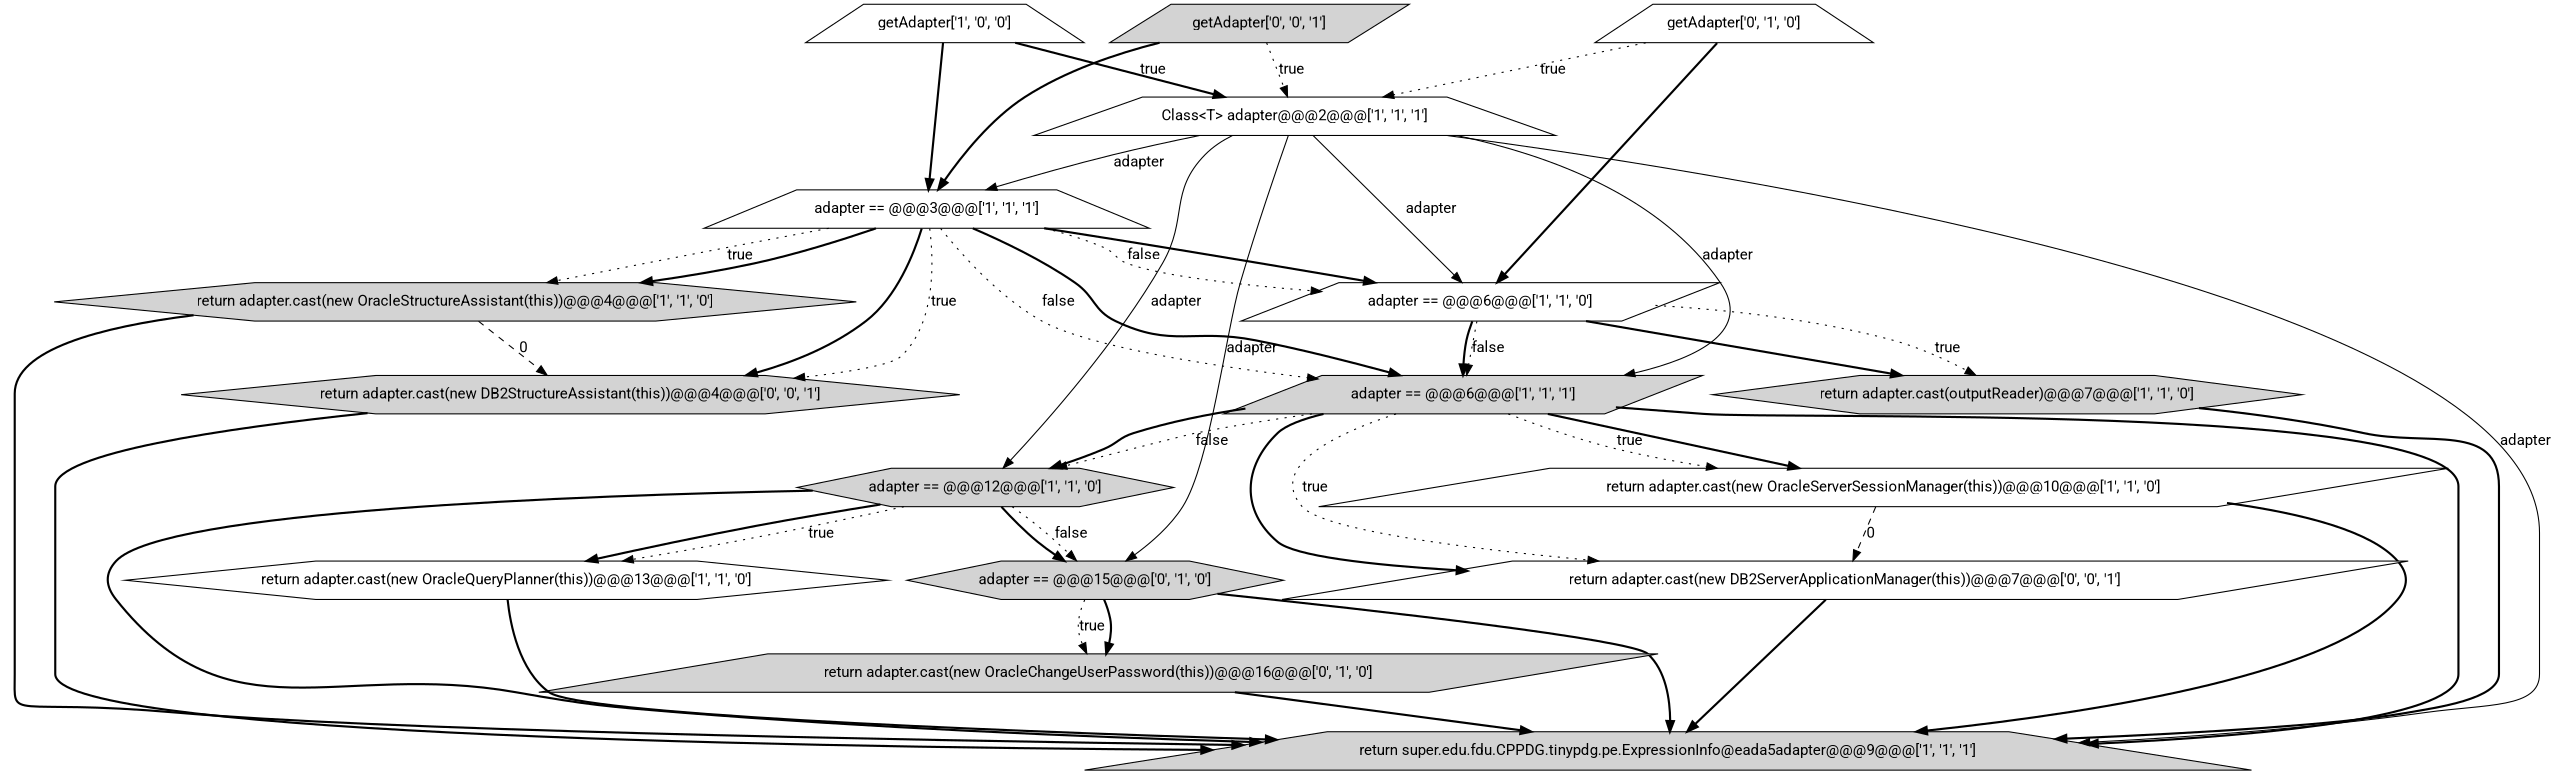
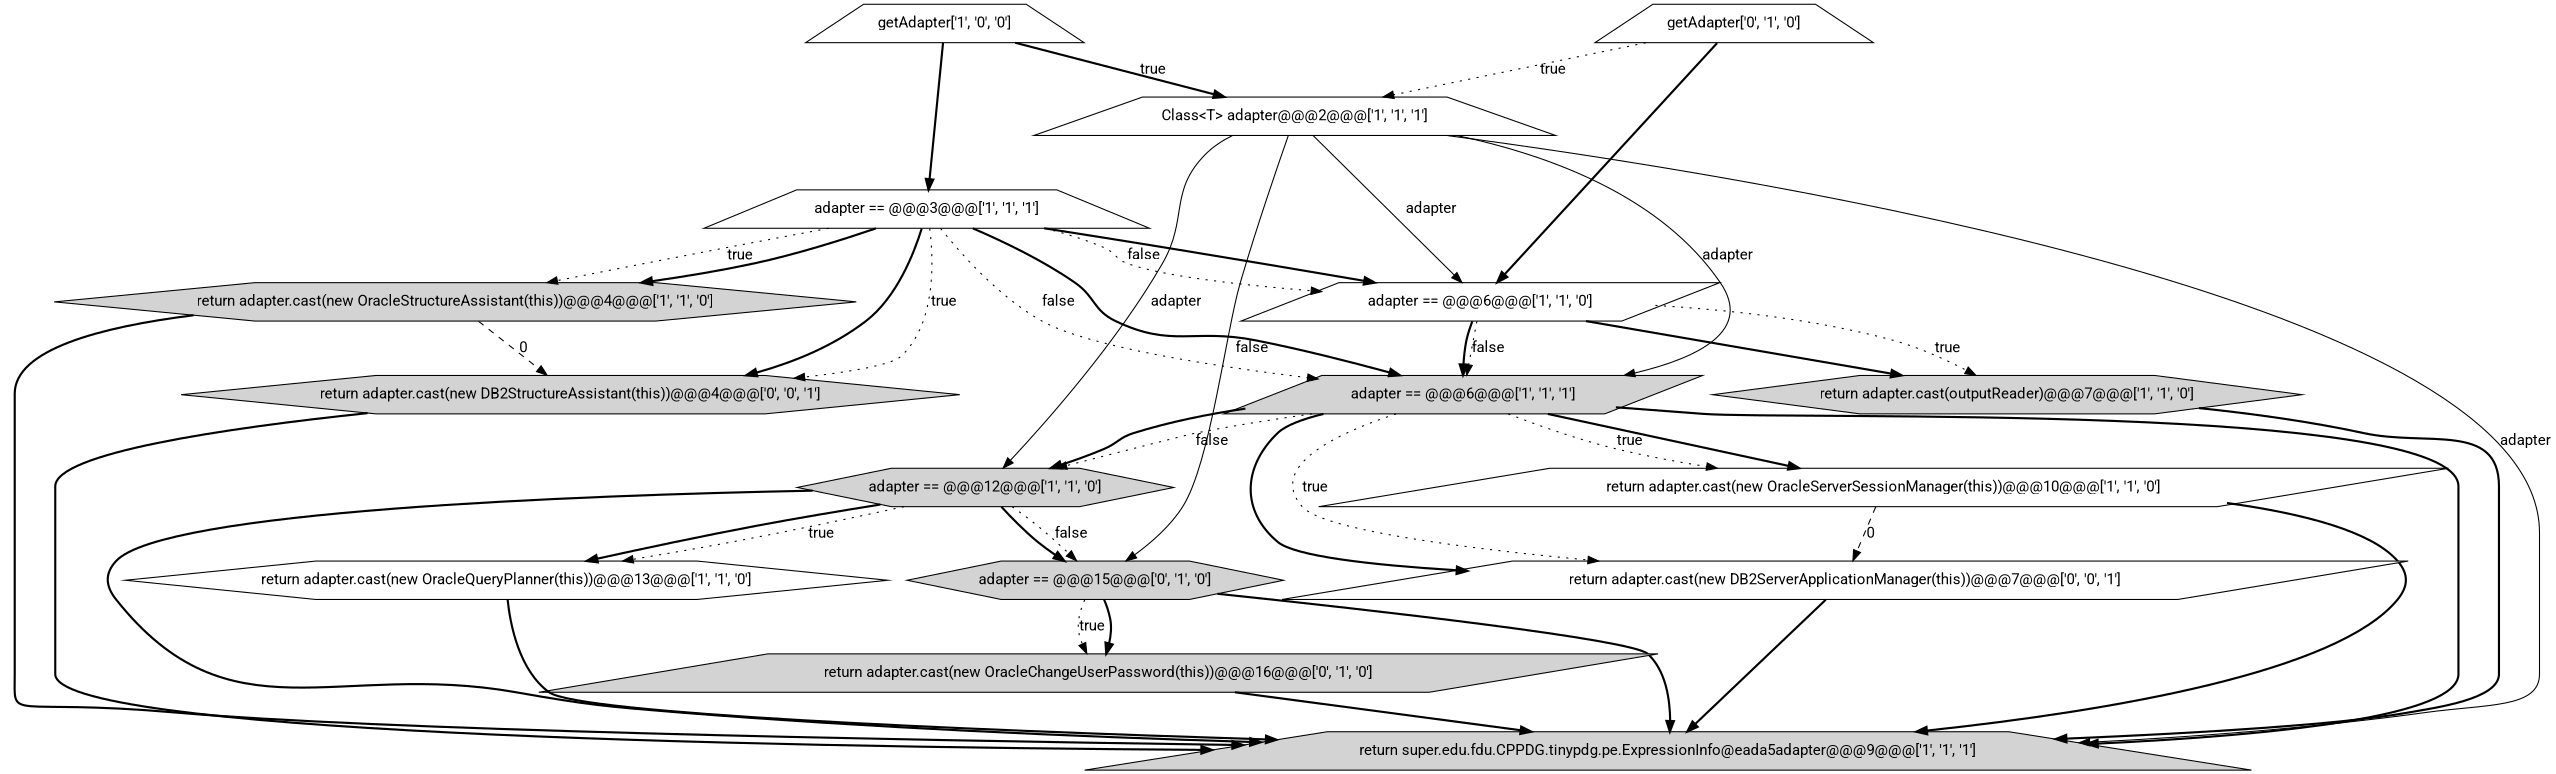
node "getAdapter['0', '0', '1']": removed
edge "Class<T> adapter@@@2@@@['1', '1', '1']" -> "adapter == @@@3@@@['1', '1', '1']": removed, label "adapter"
edge "Class<T> adapter@@@2@@@['1', '1', '1']" -> "adapter == @@@15@@@['0', '1', '0']": label "adapter" -> "false"
